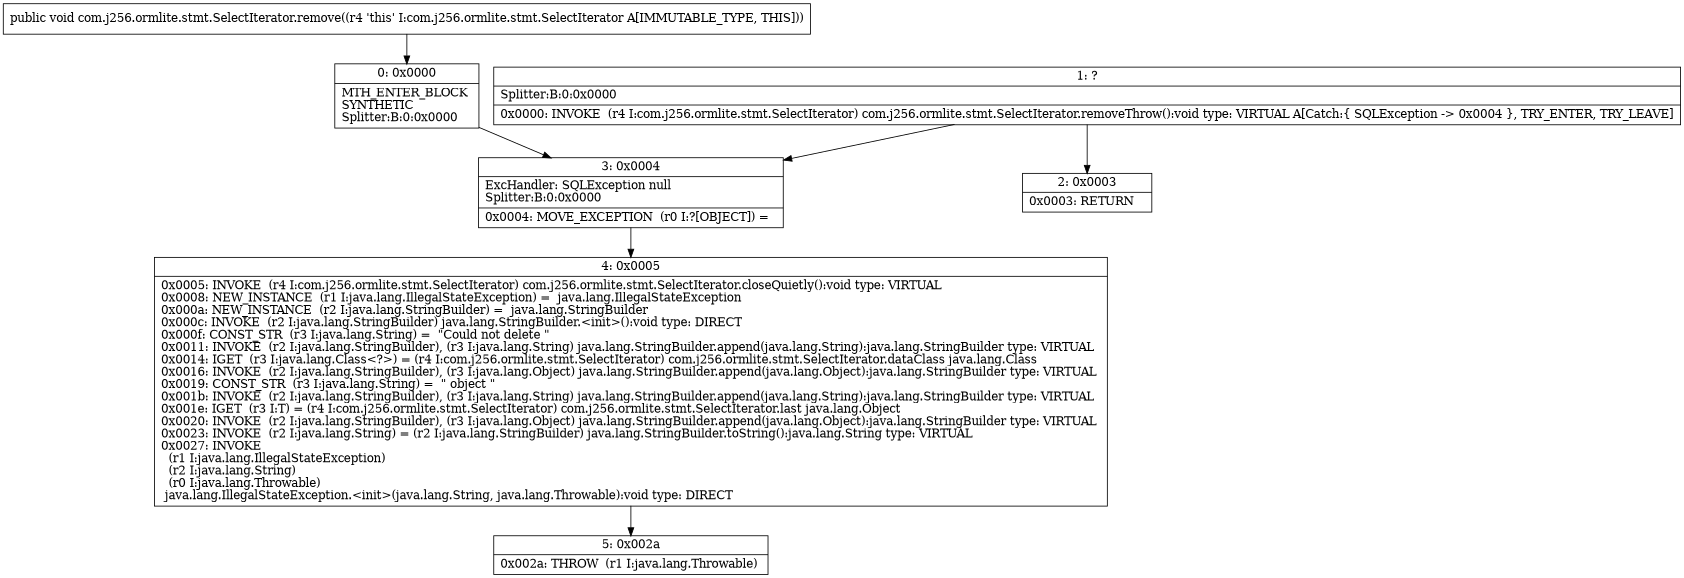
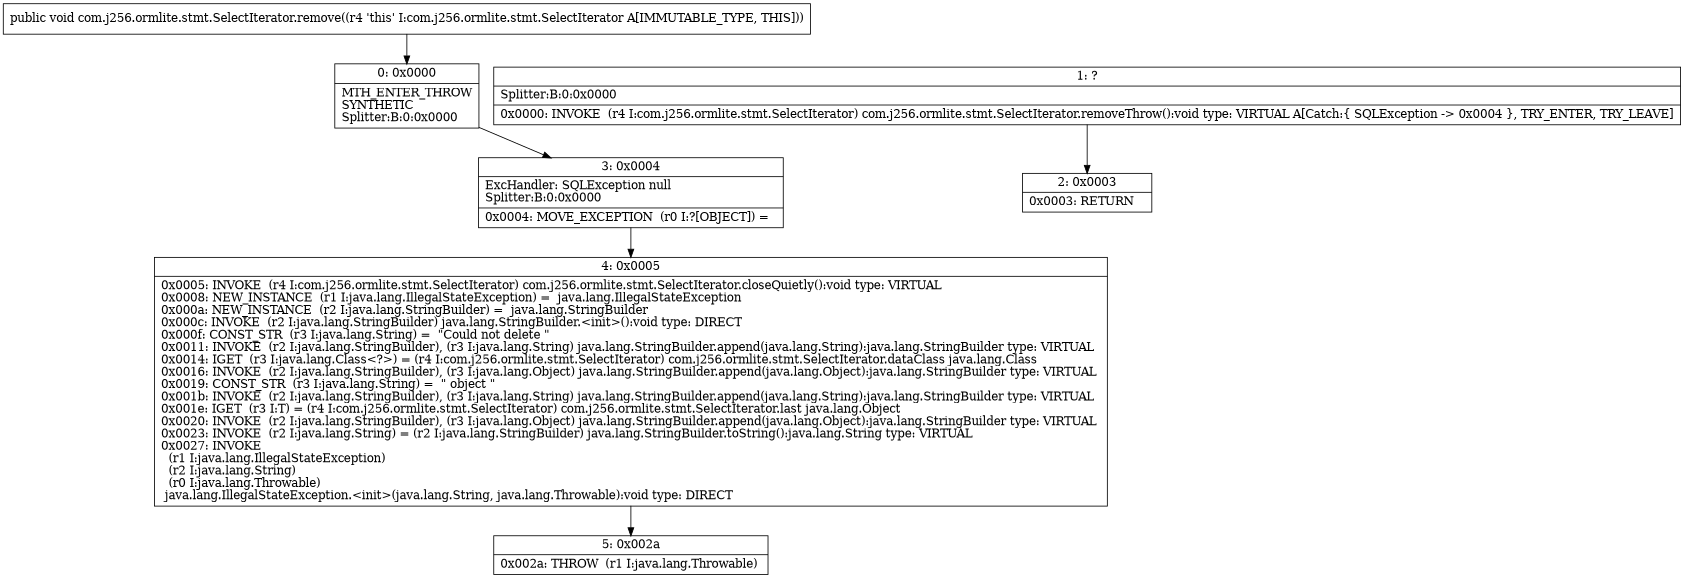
node "0: 0x0000": text "MTH_ENTER_BLOCK" -> "MTH_ENTER_THROW"
edge "1: ?" -> "3: 0x0004": removed
